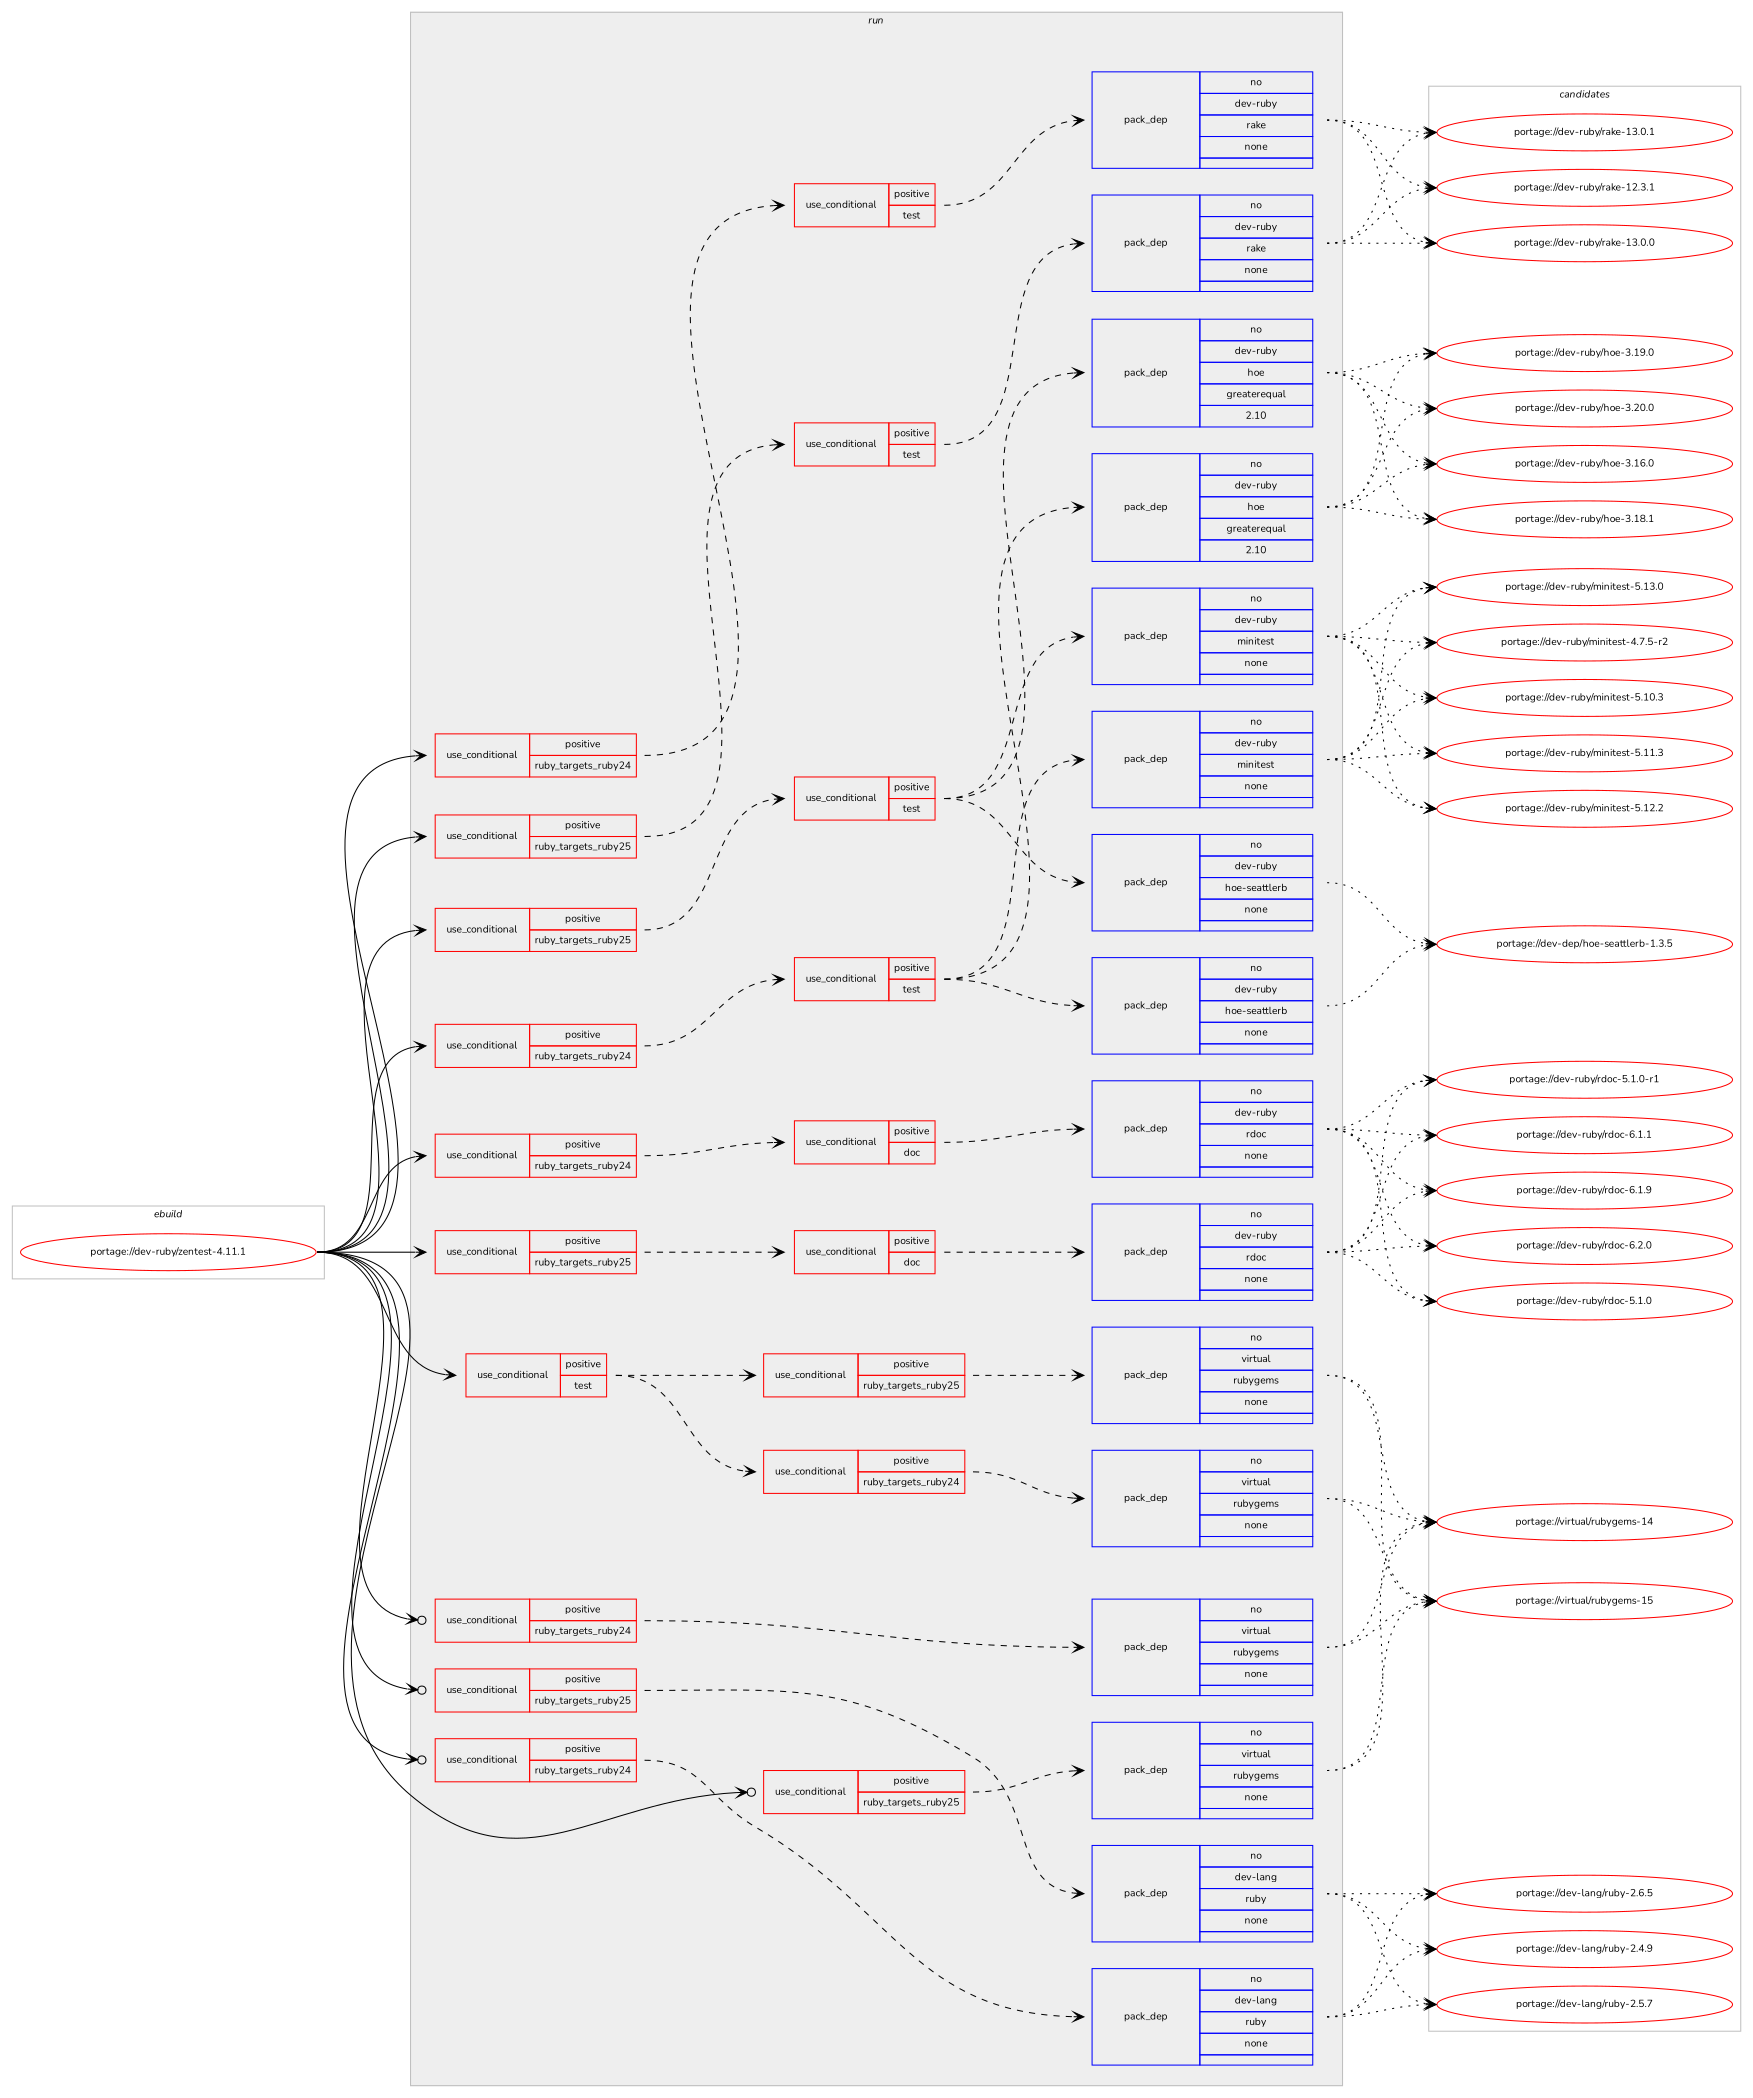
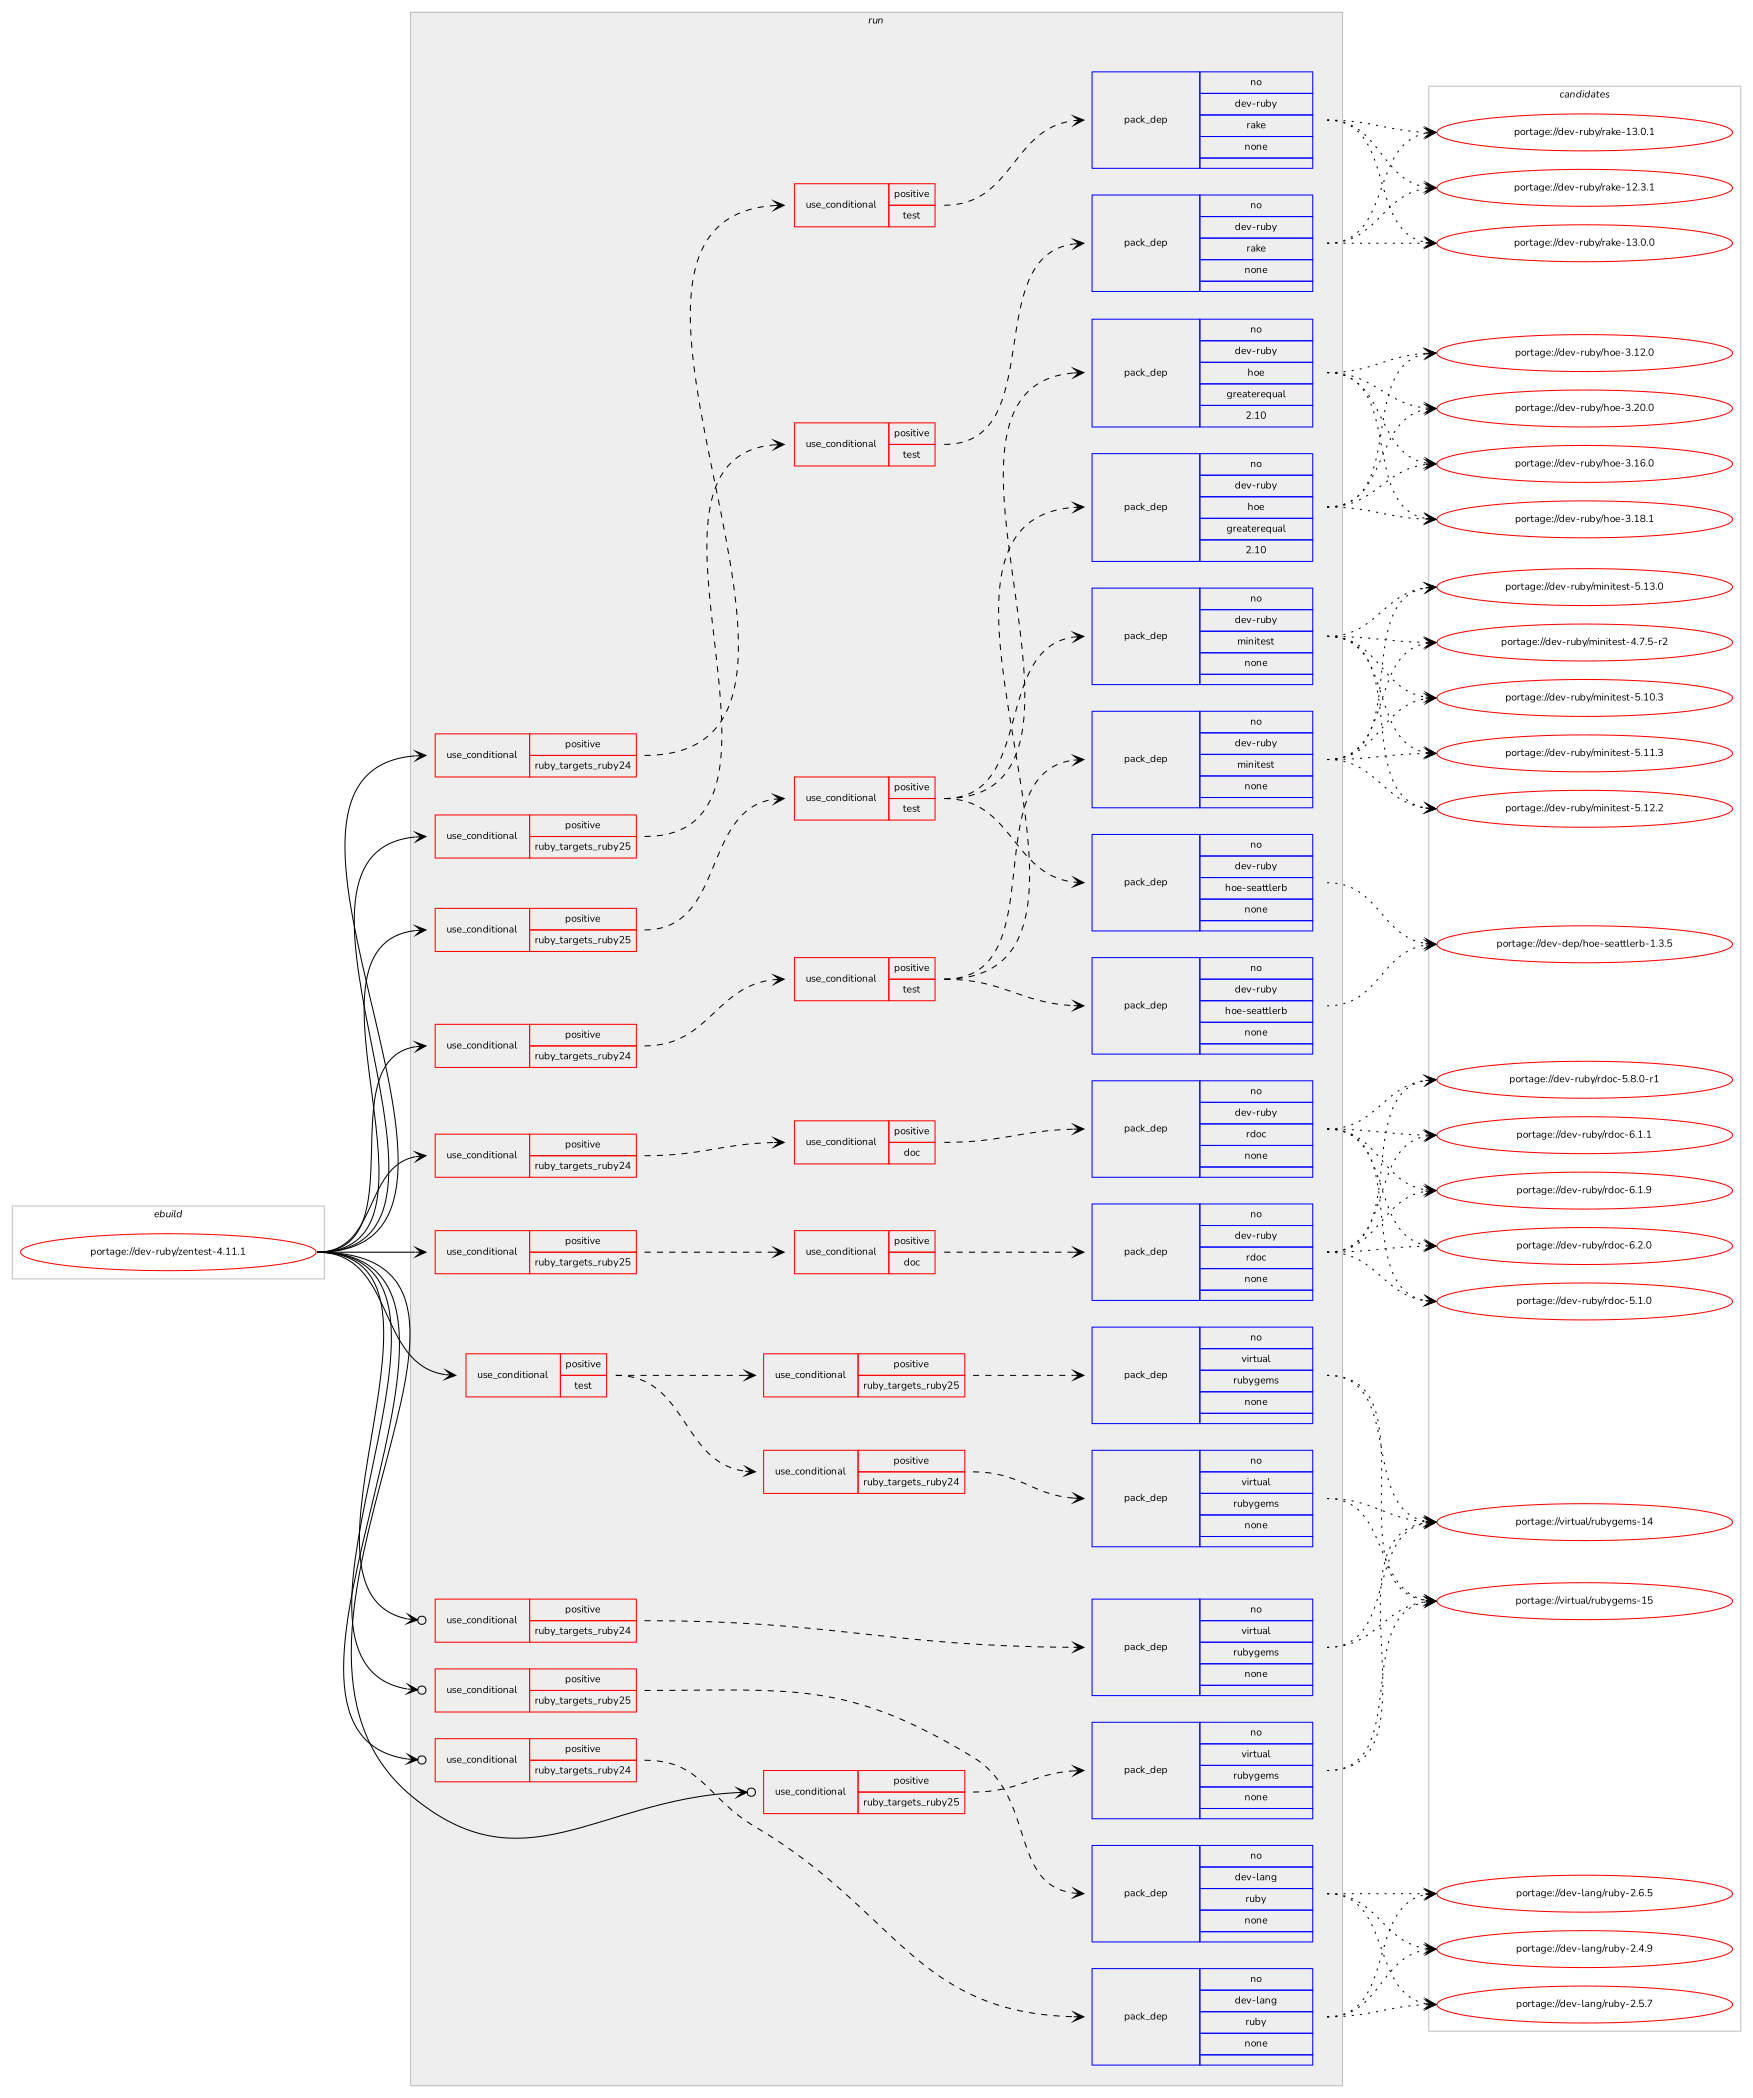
node "portage://dev-ruby/hoe-3.19.0": label "portage://dev-ruby/hoe-3.19.0" -> "portage://dev-ruby/hoe-3.12.0"
node "portage://dev-ruby/rdoc-5.1.0-r1": label "portage://dev-ruby/rdoc-5.1.0-r1" -> "portage://dev-ruby/rdoc-5.8.0-r1"
